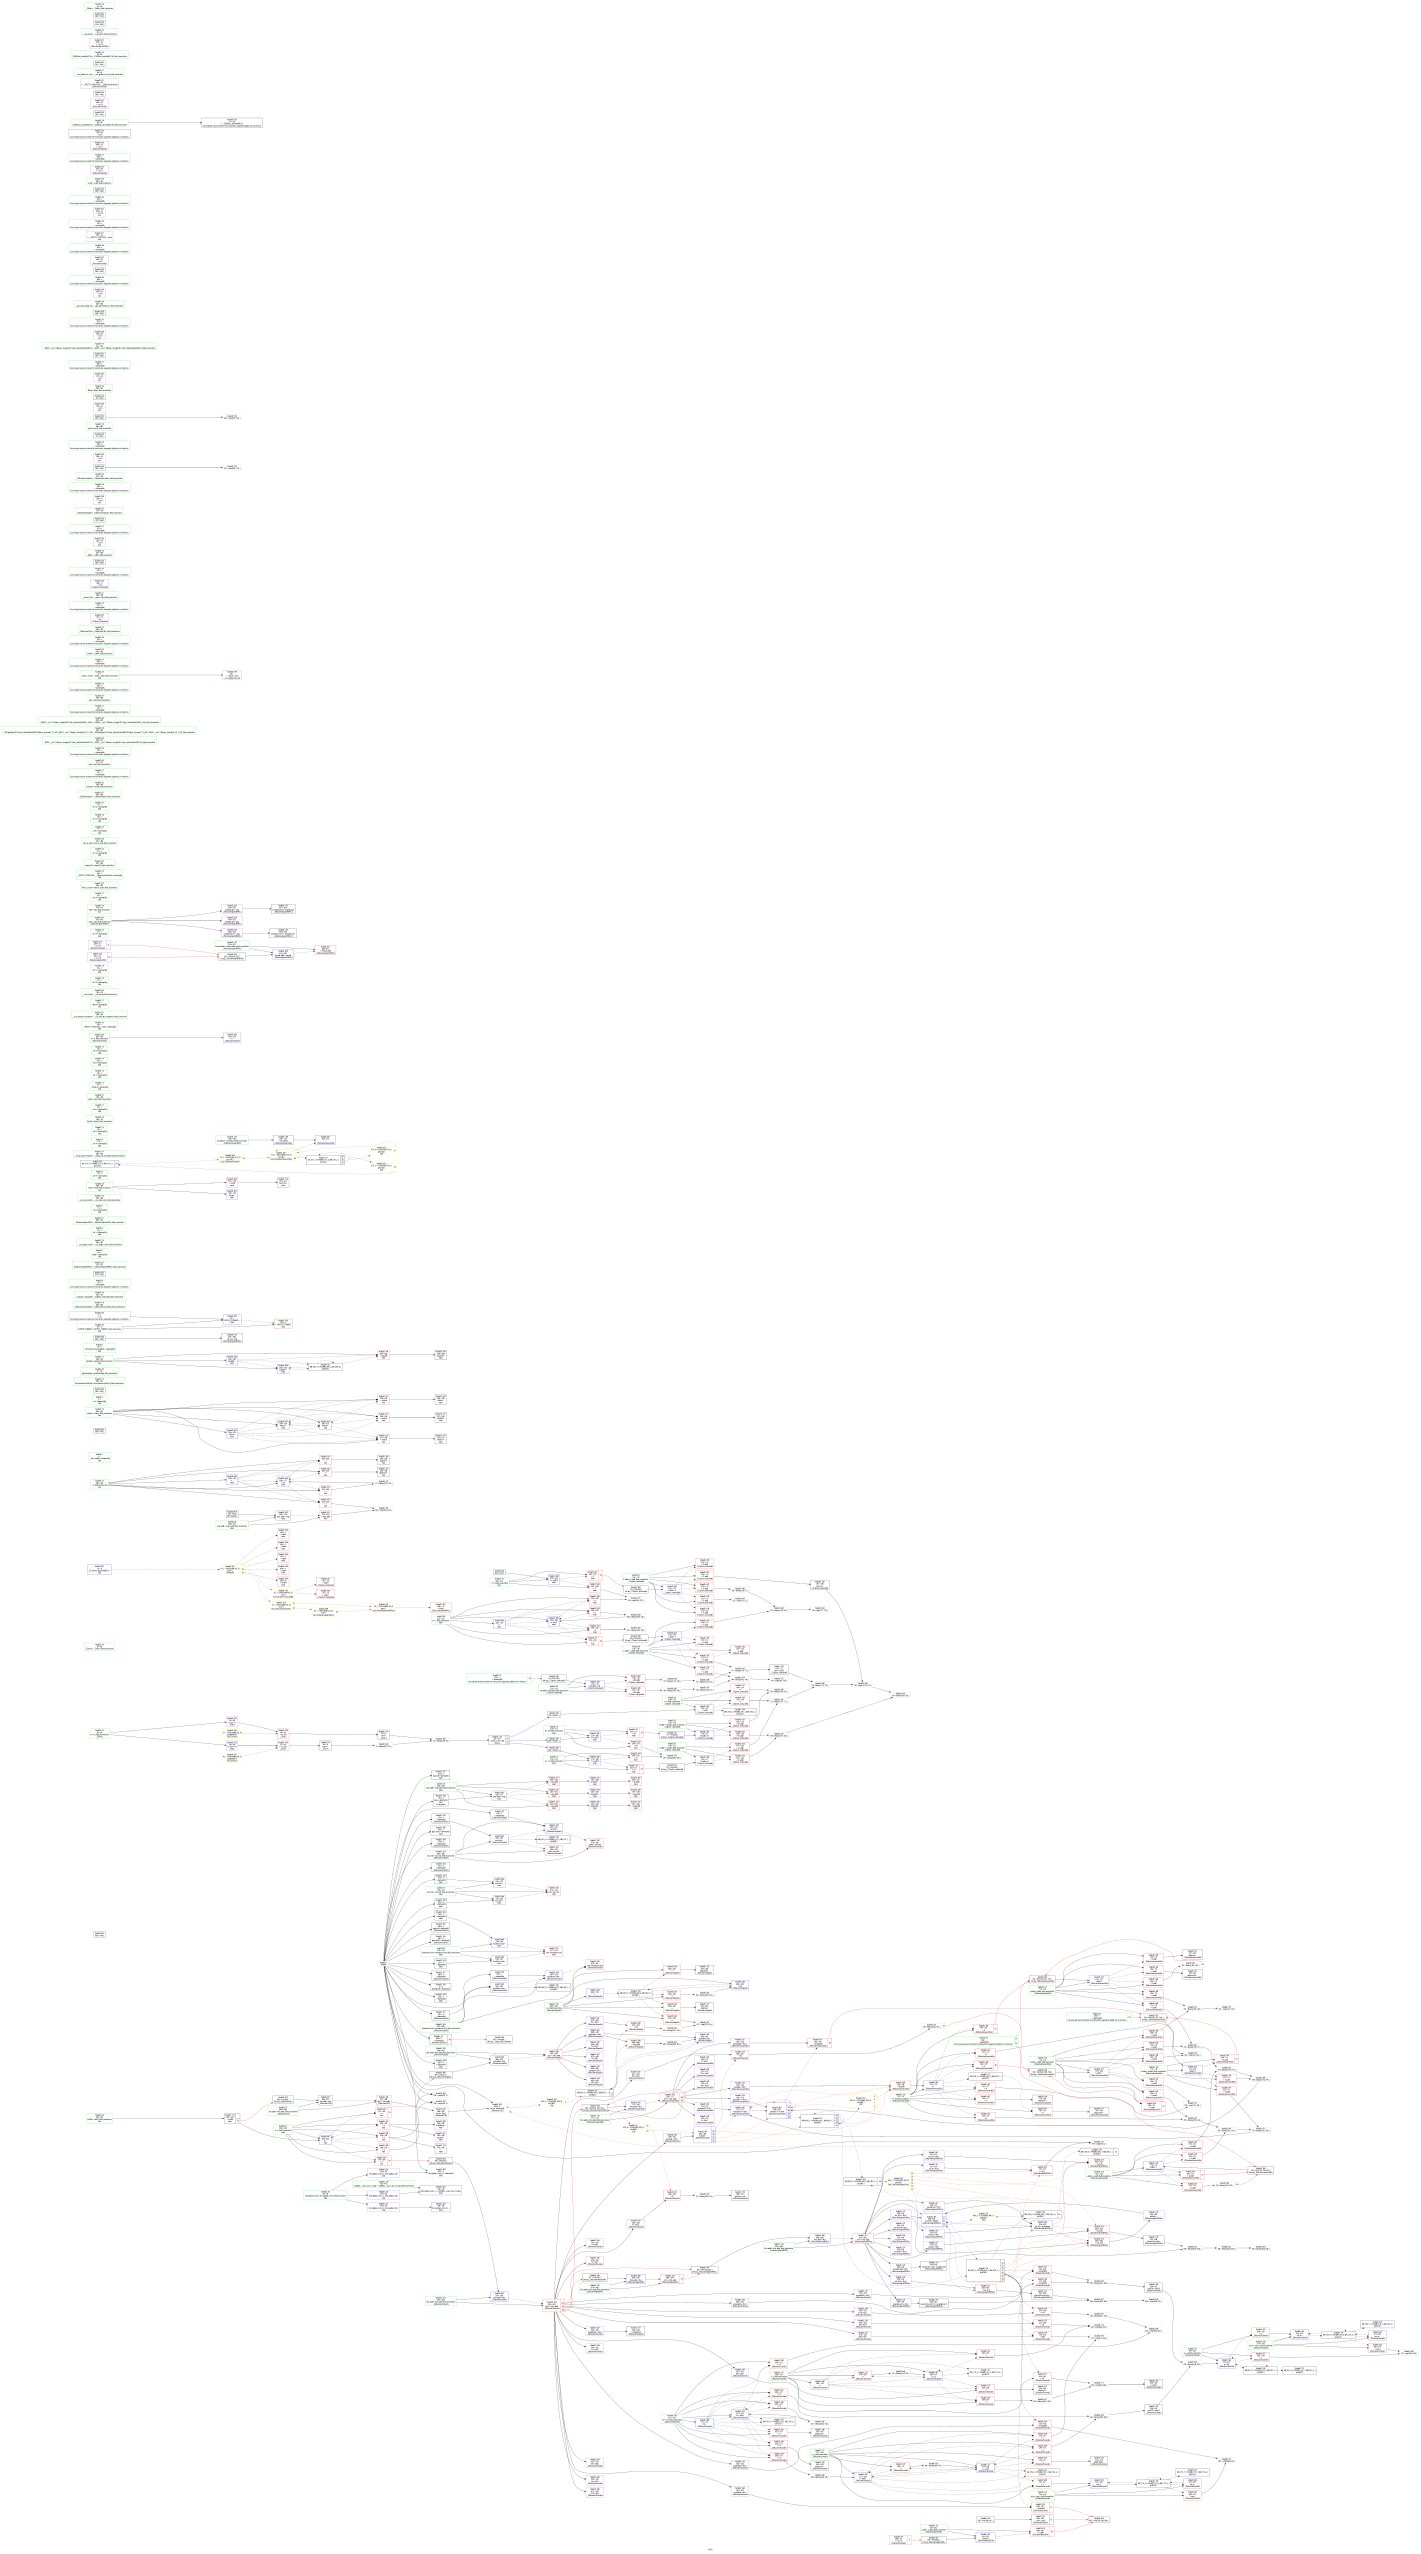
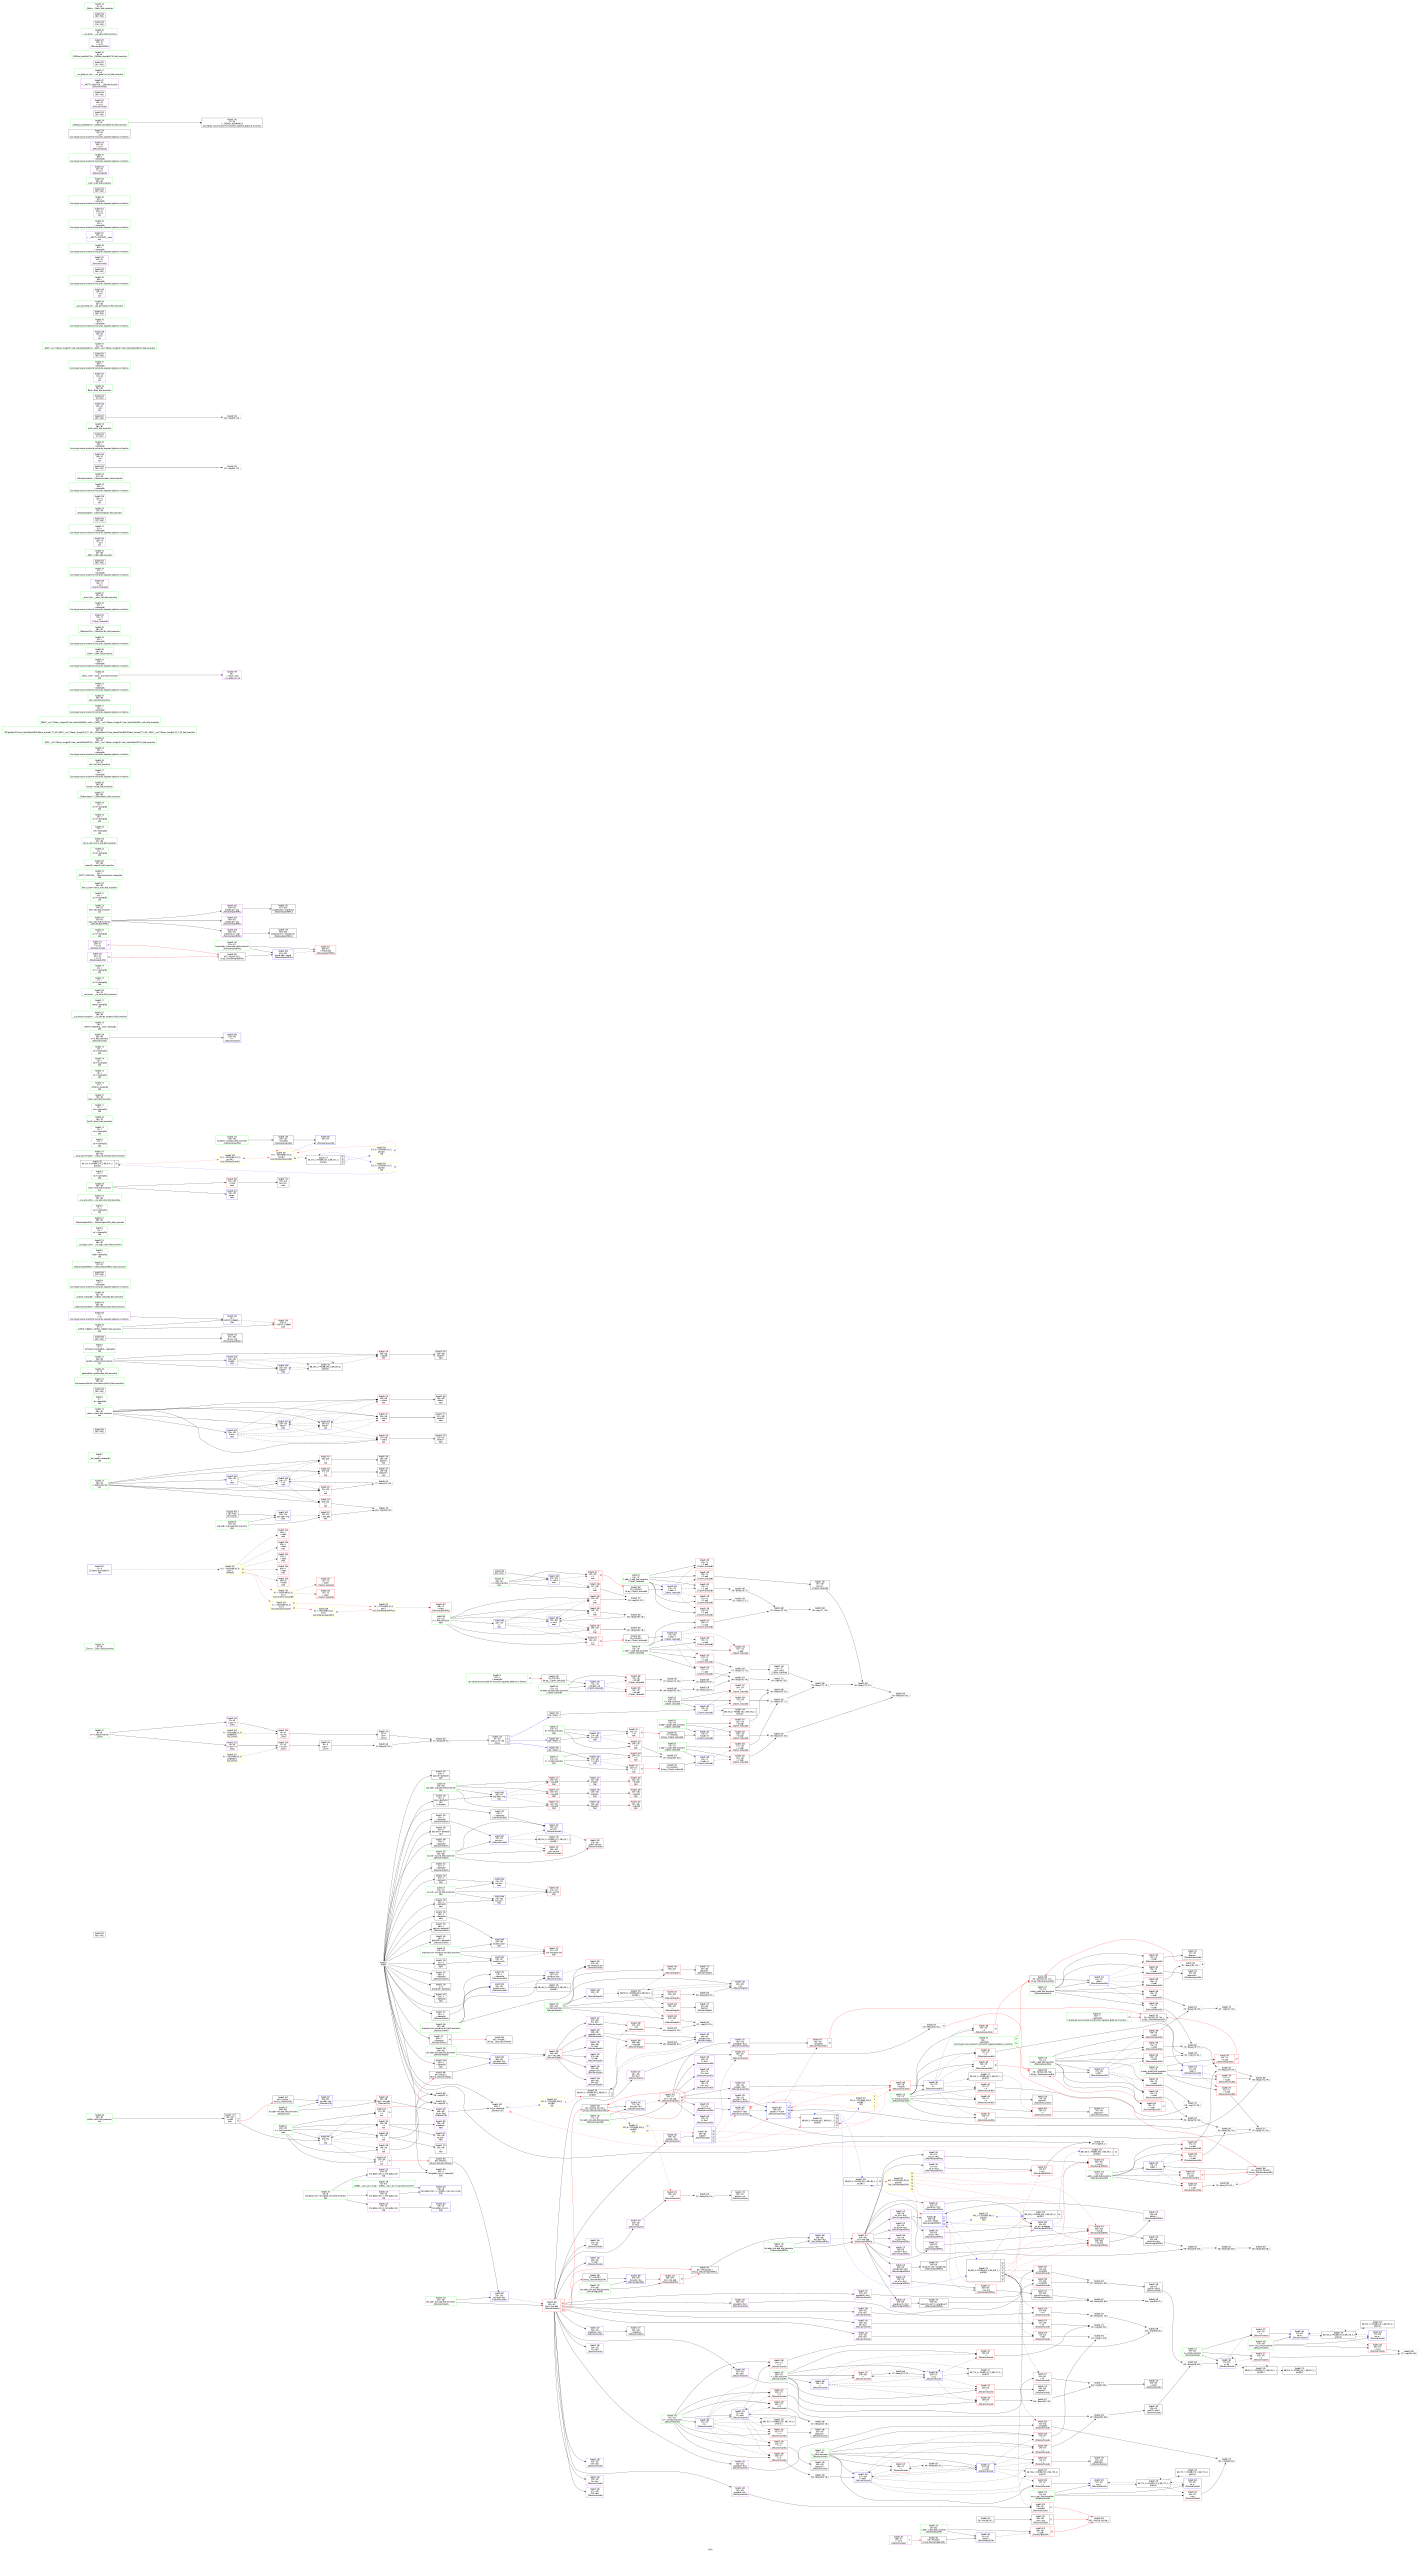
edge "NodeID: 295" -> "NodeID: 294": now "NodeID: 425" -> "NodeID: 294"
